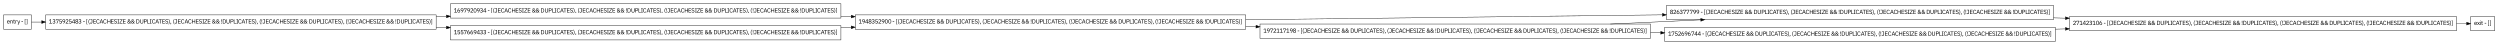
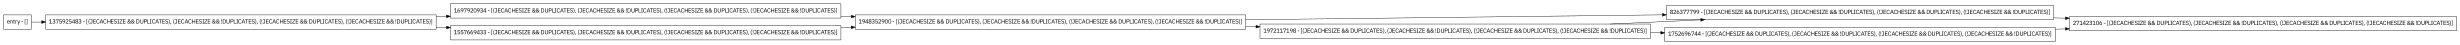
node "exit - []": removed
